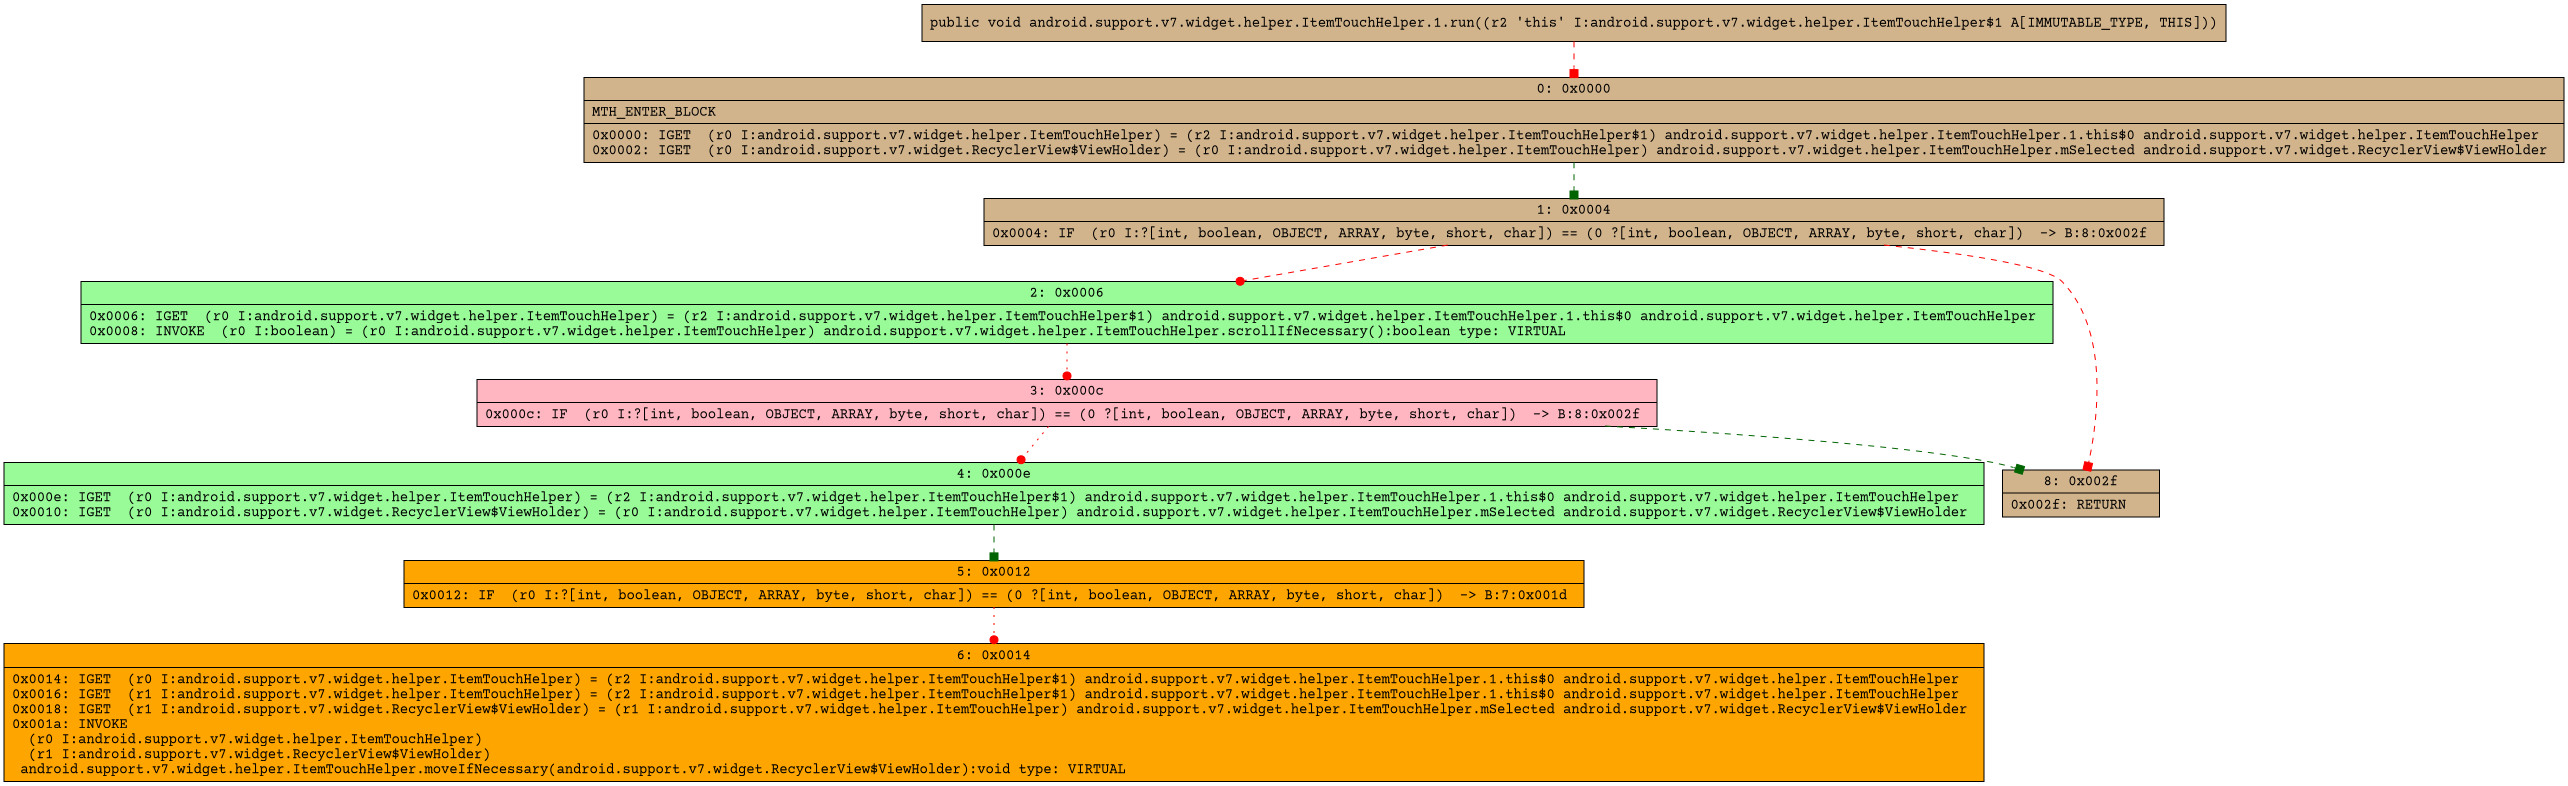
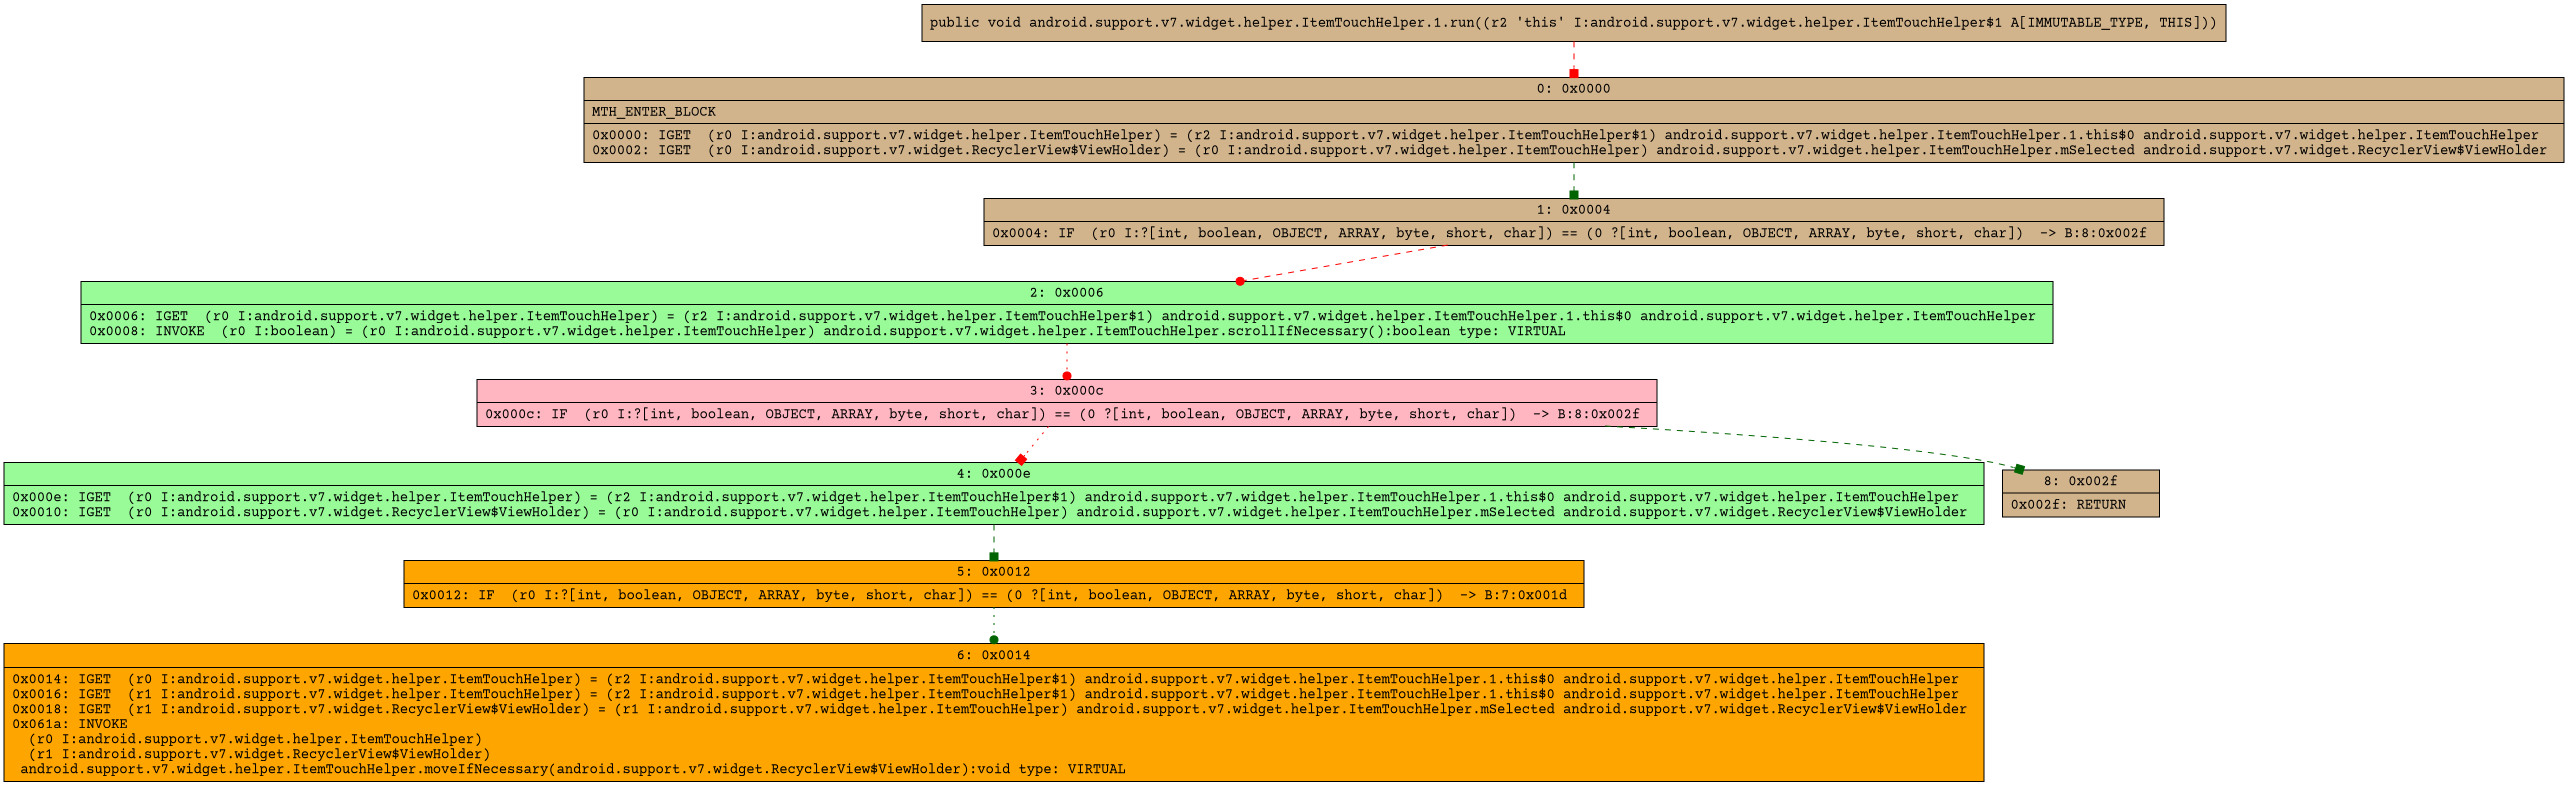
edge "1: 0x0004" -> "8: 0x002f": removed
edge "3: 0x000c" -> "4: 0x000e": arrowhead dot -> box
edge "5: 0x0012" -> "6: 0x0014": color red -> darkgreen
node "6: 0x0014": text "0x001a: INVOKE" -> "0x061a: INVOKE"
